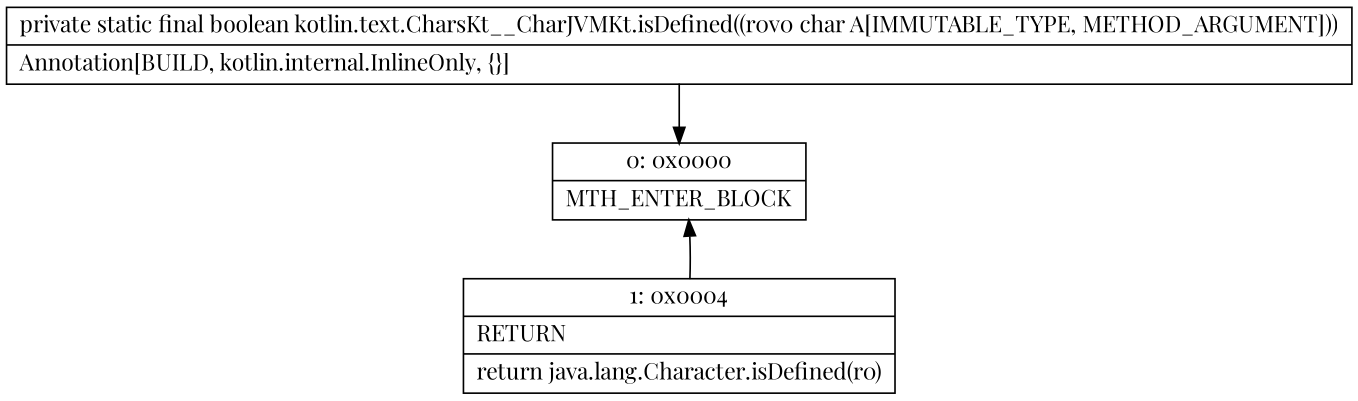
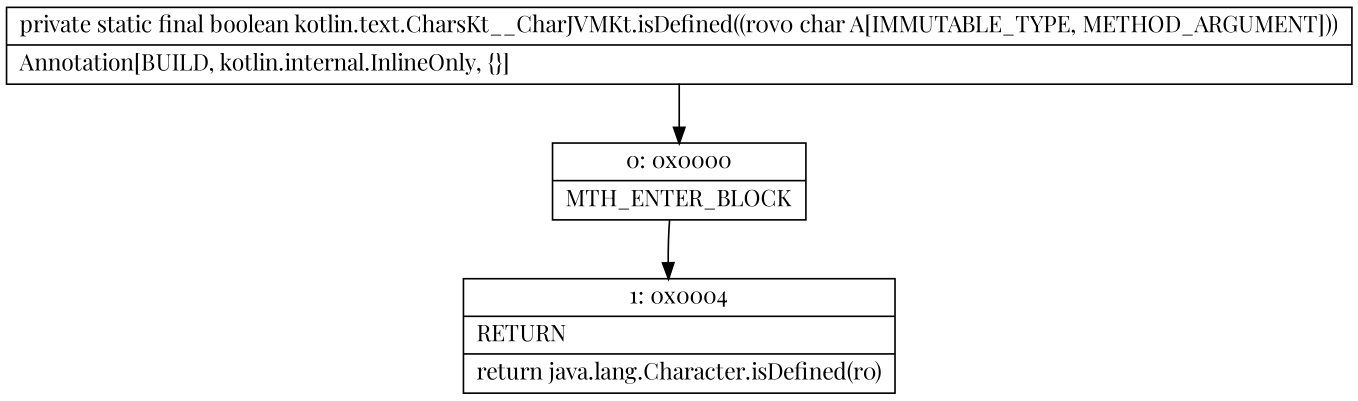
edge "1: 0x0004" -> "0: 0x0000": reversed
